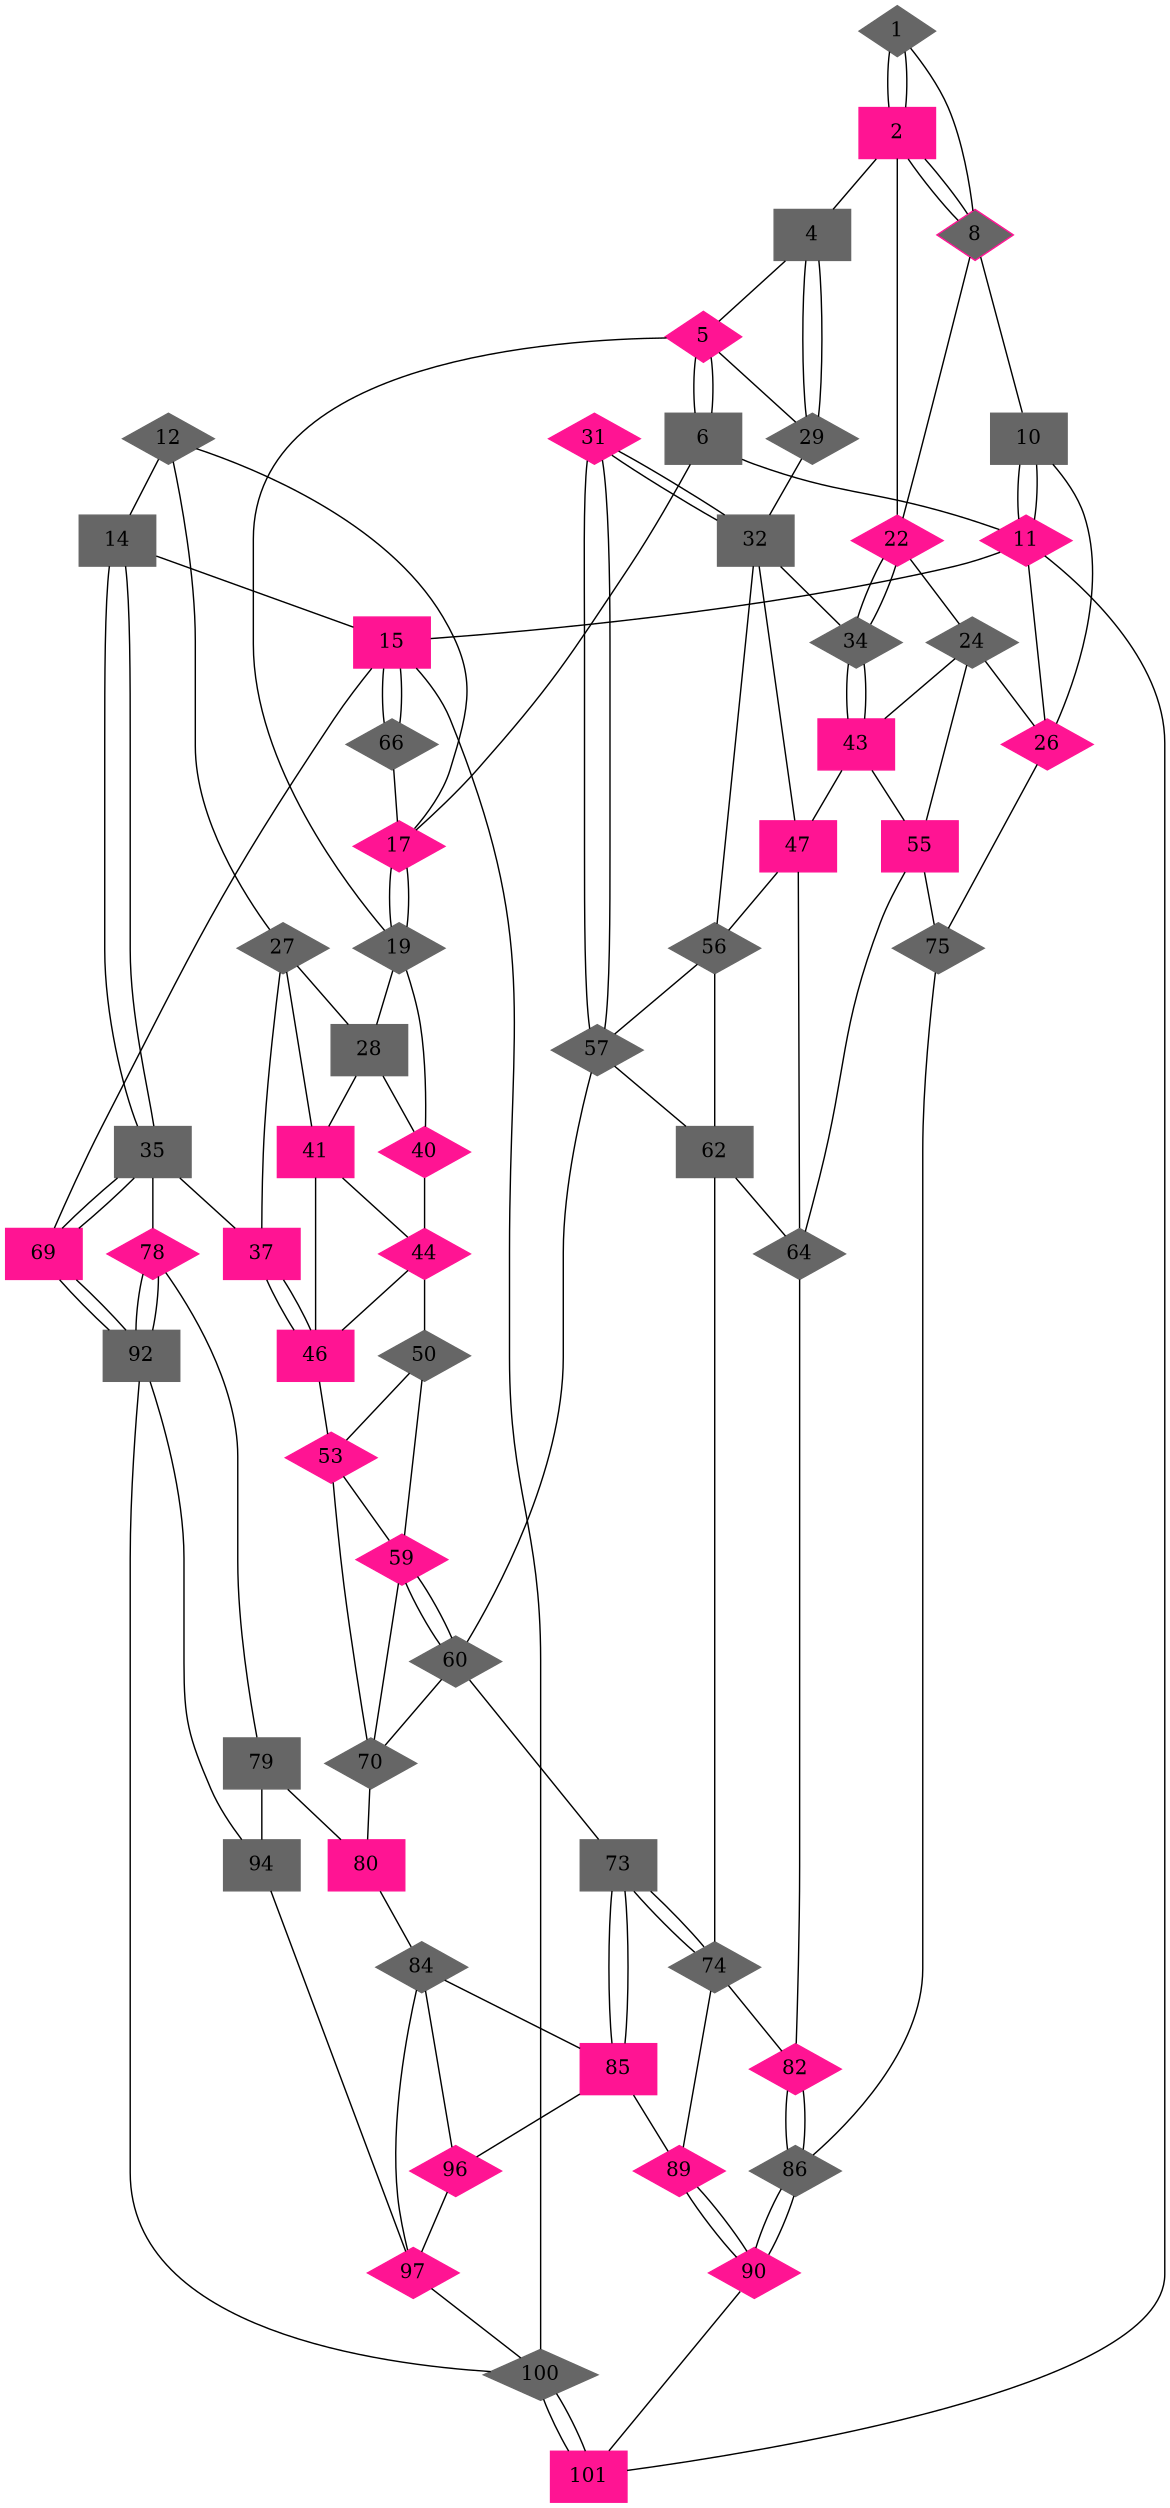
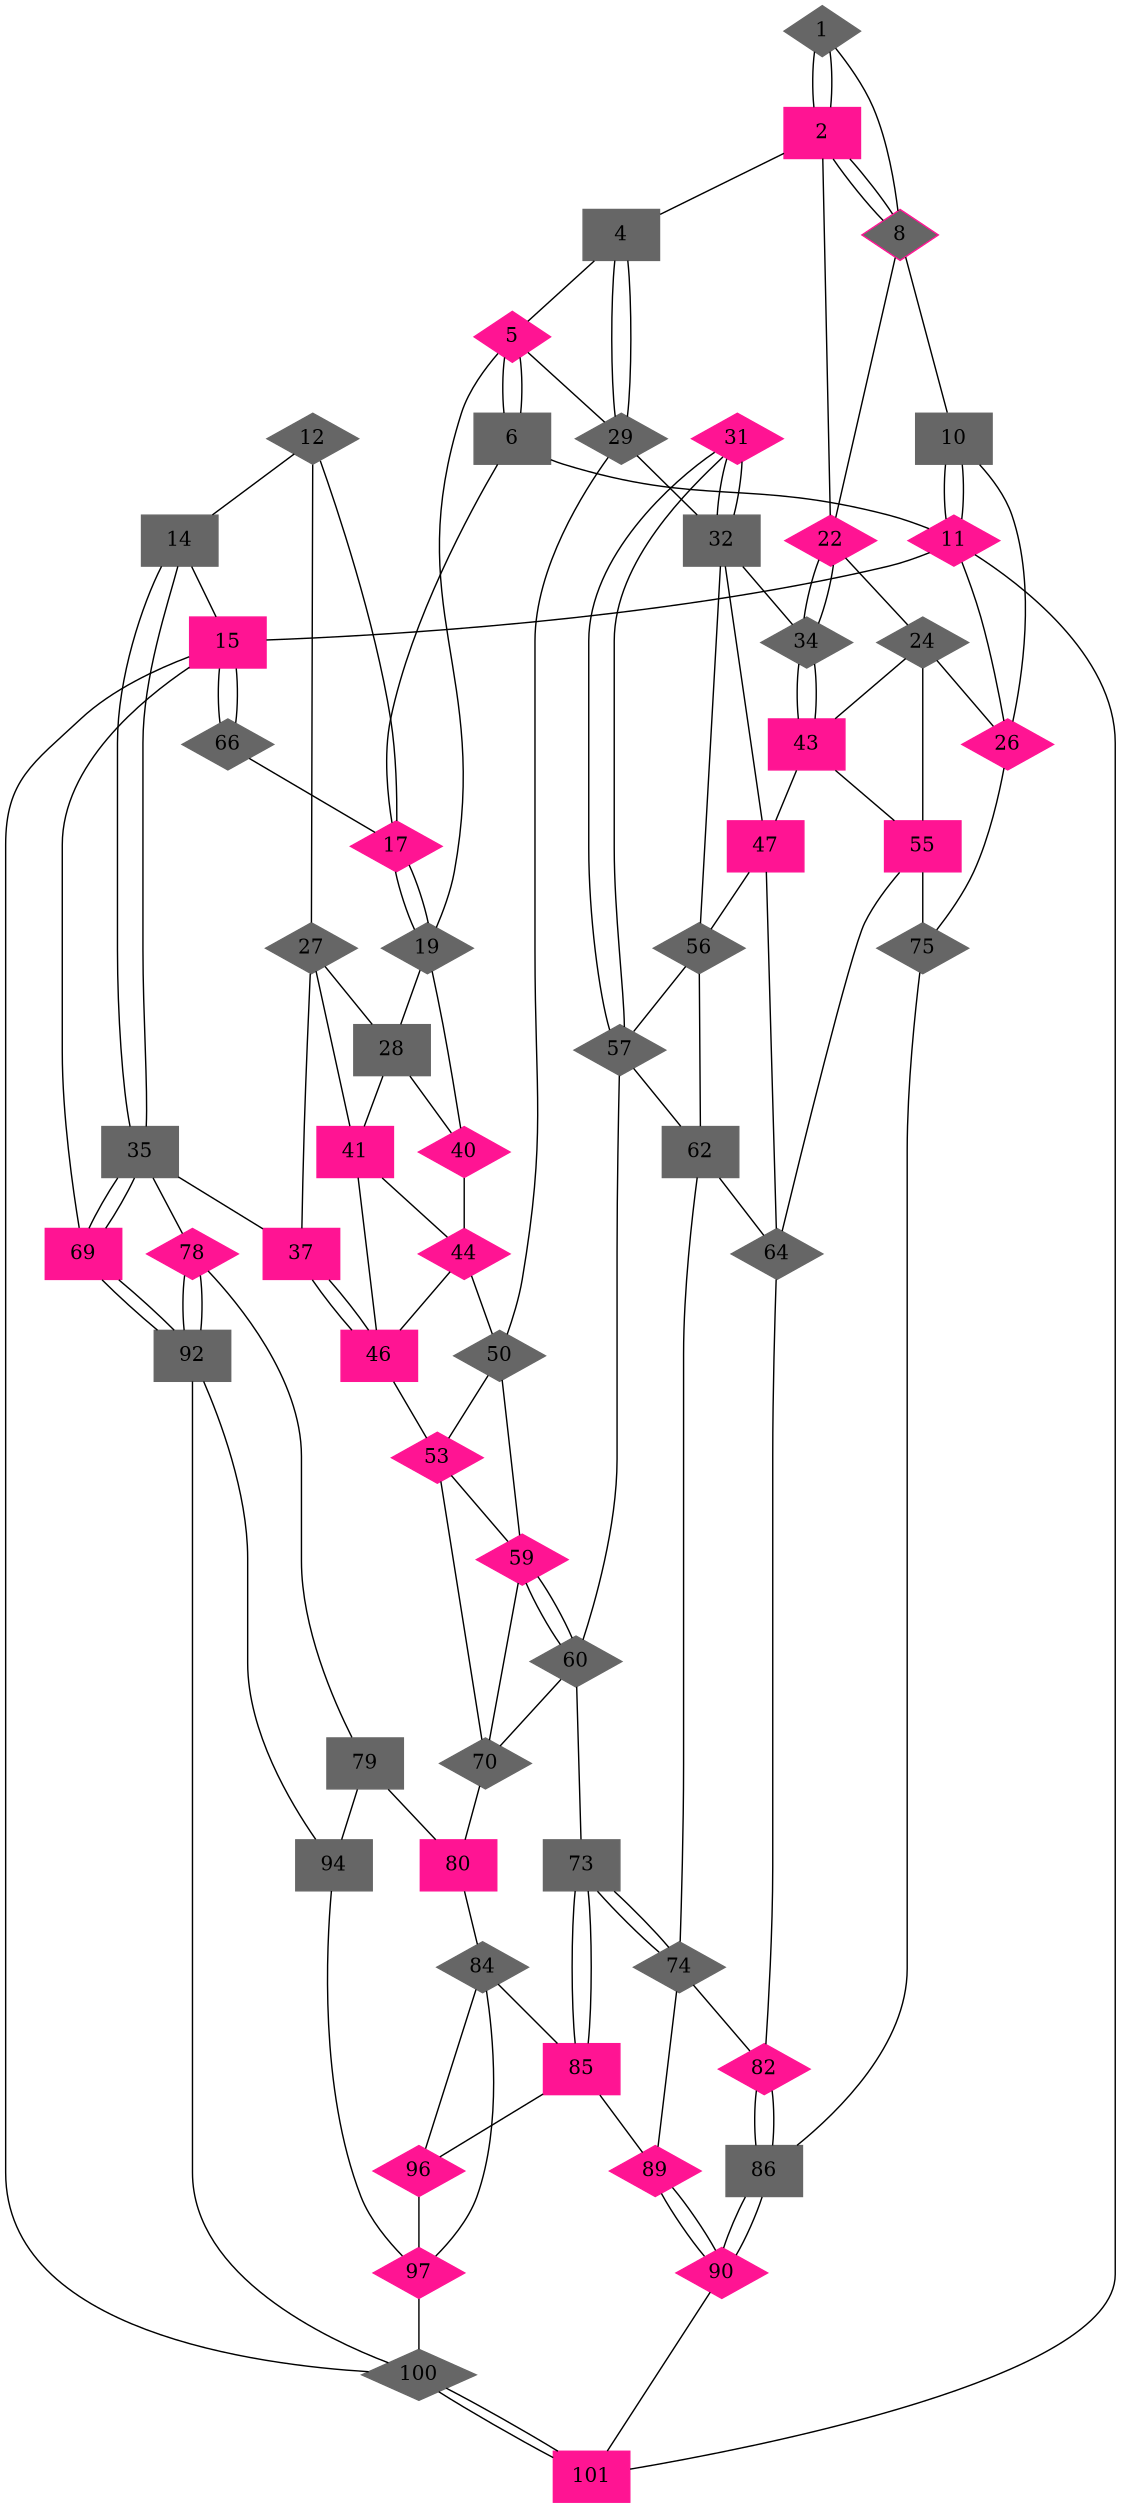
edge "29" -- "50": added
node "86": shape diamond -> box
